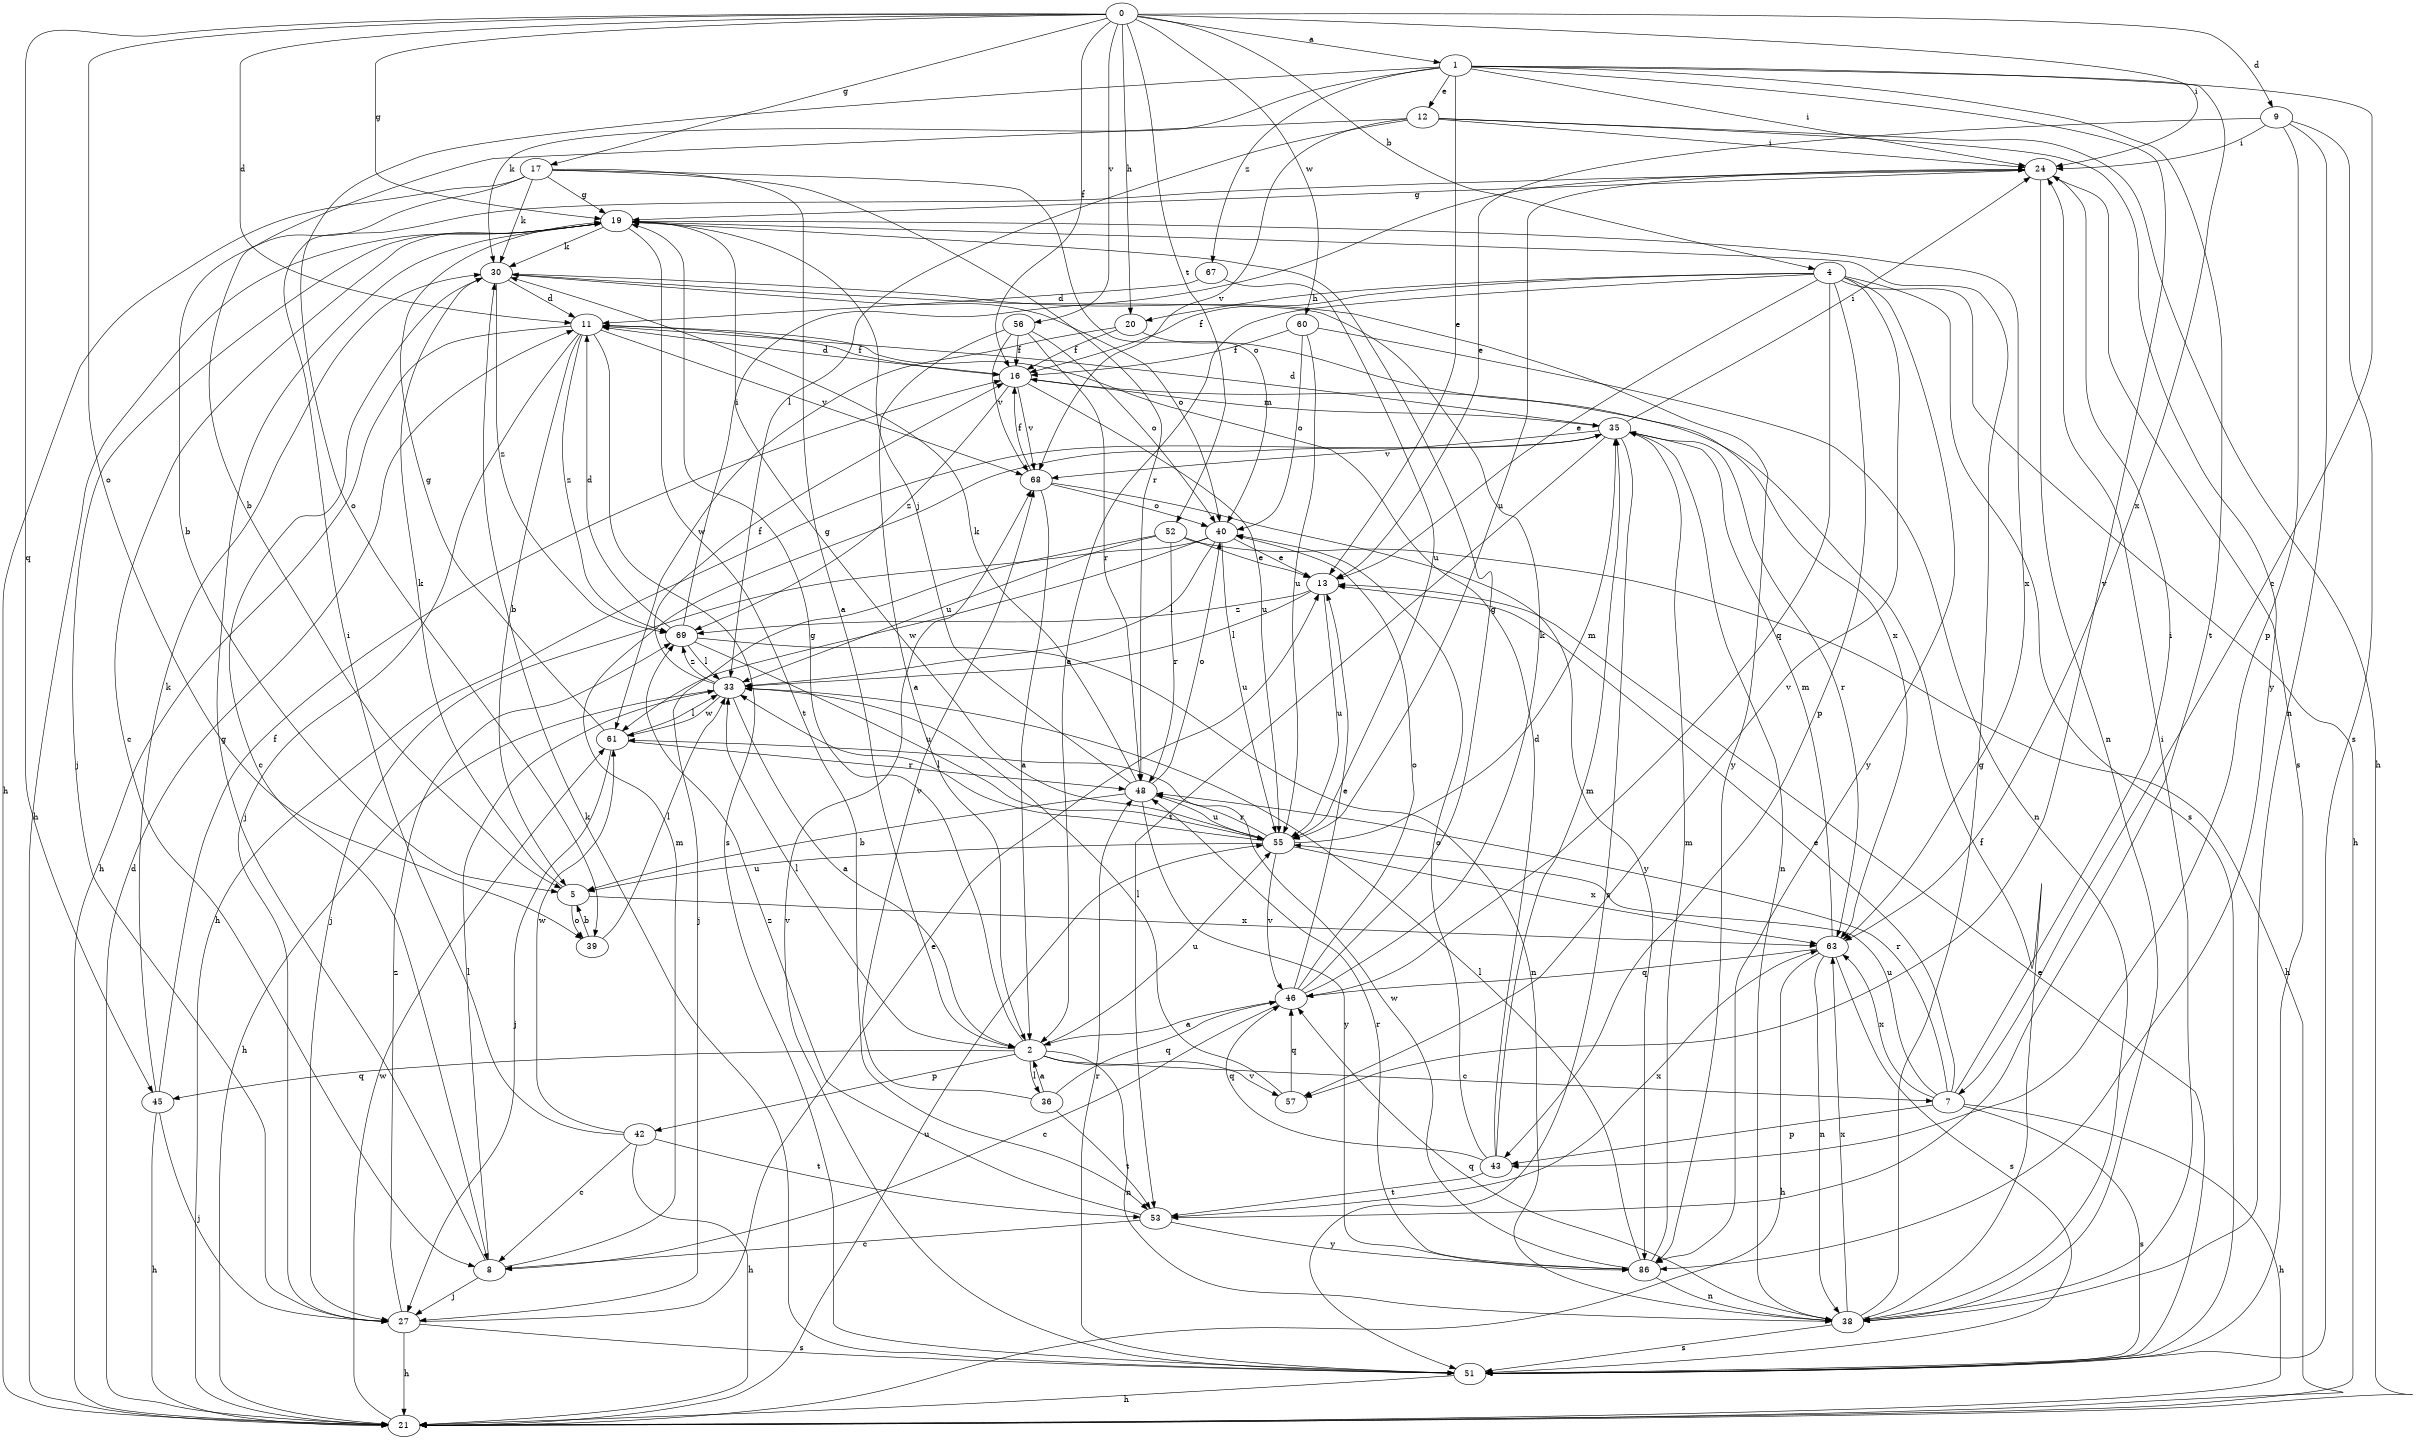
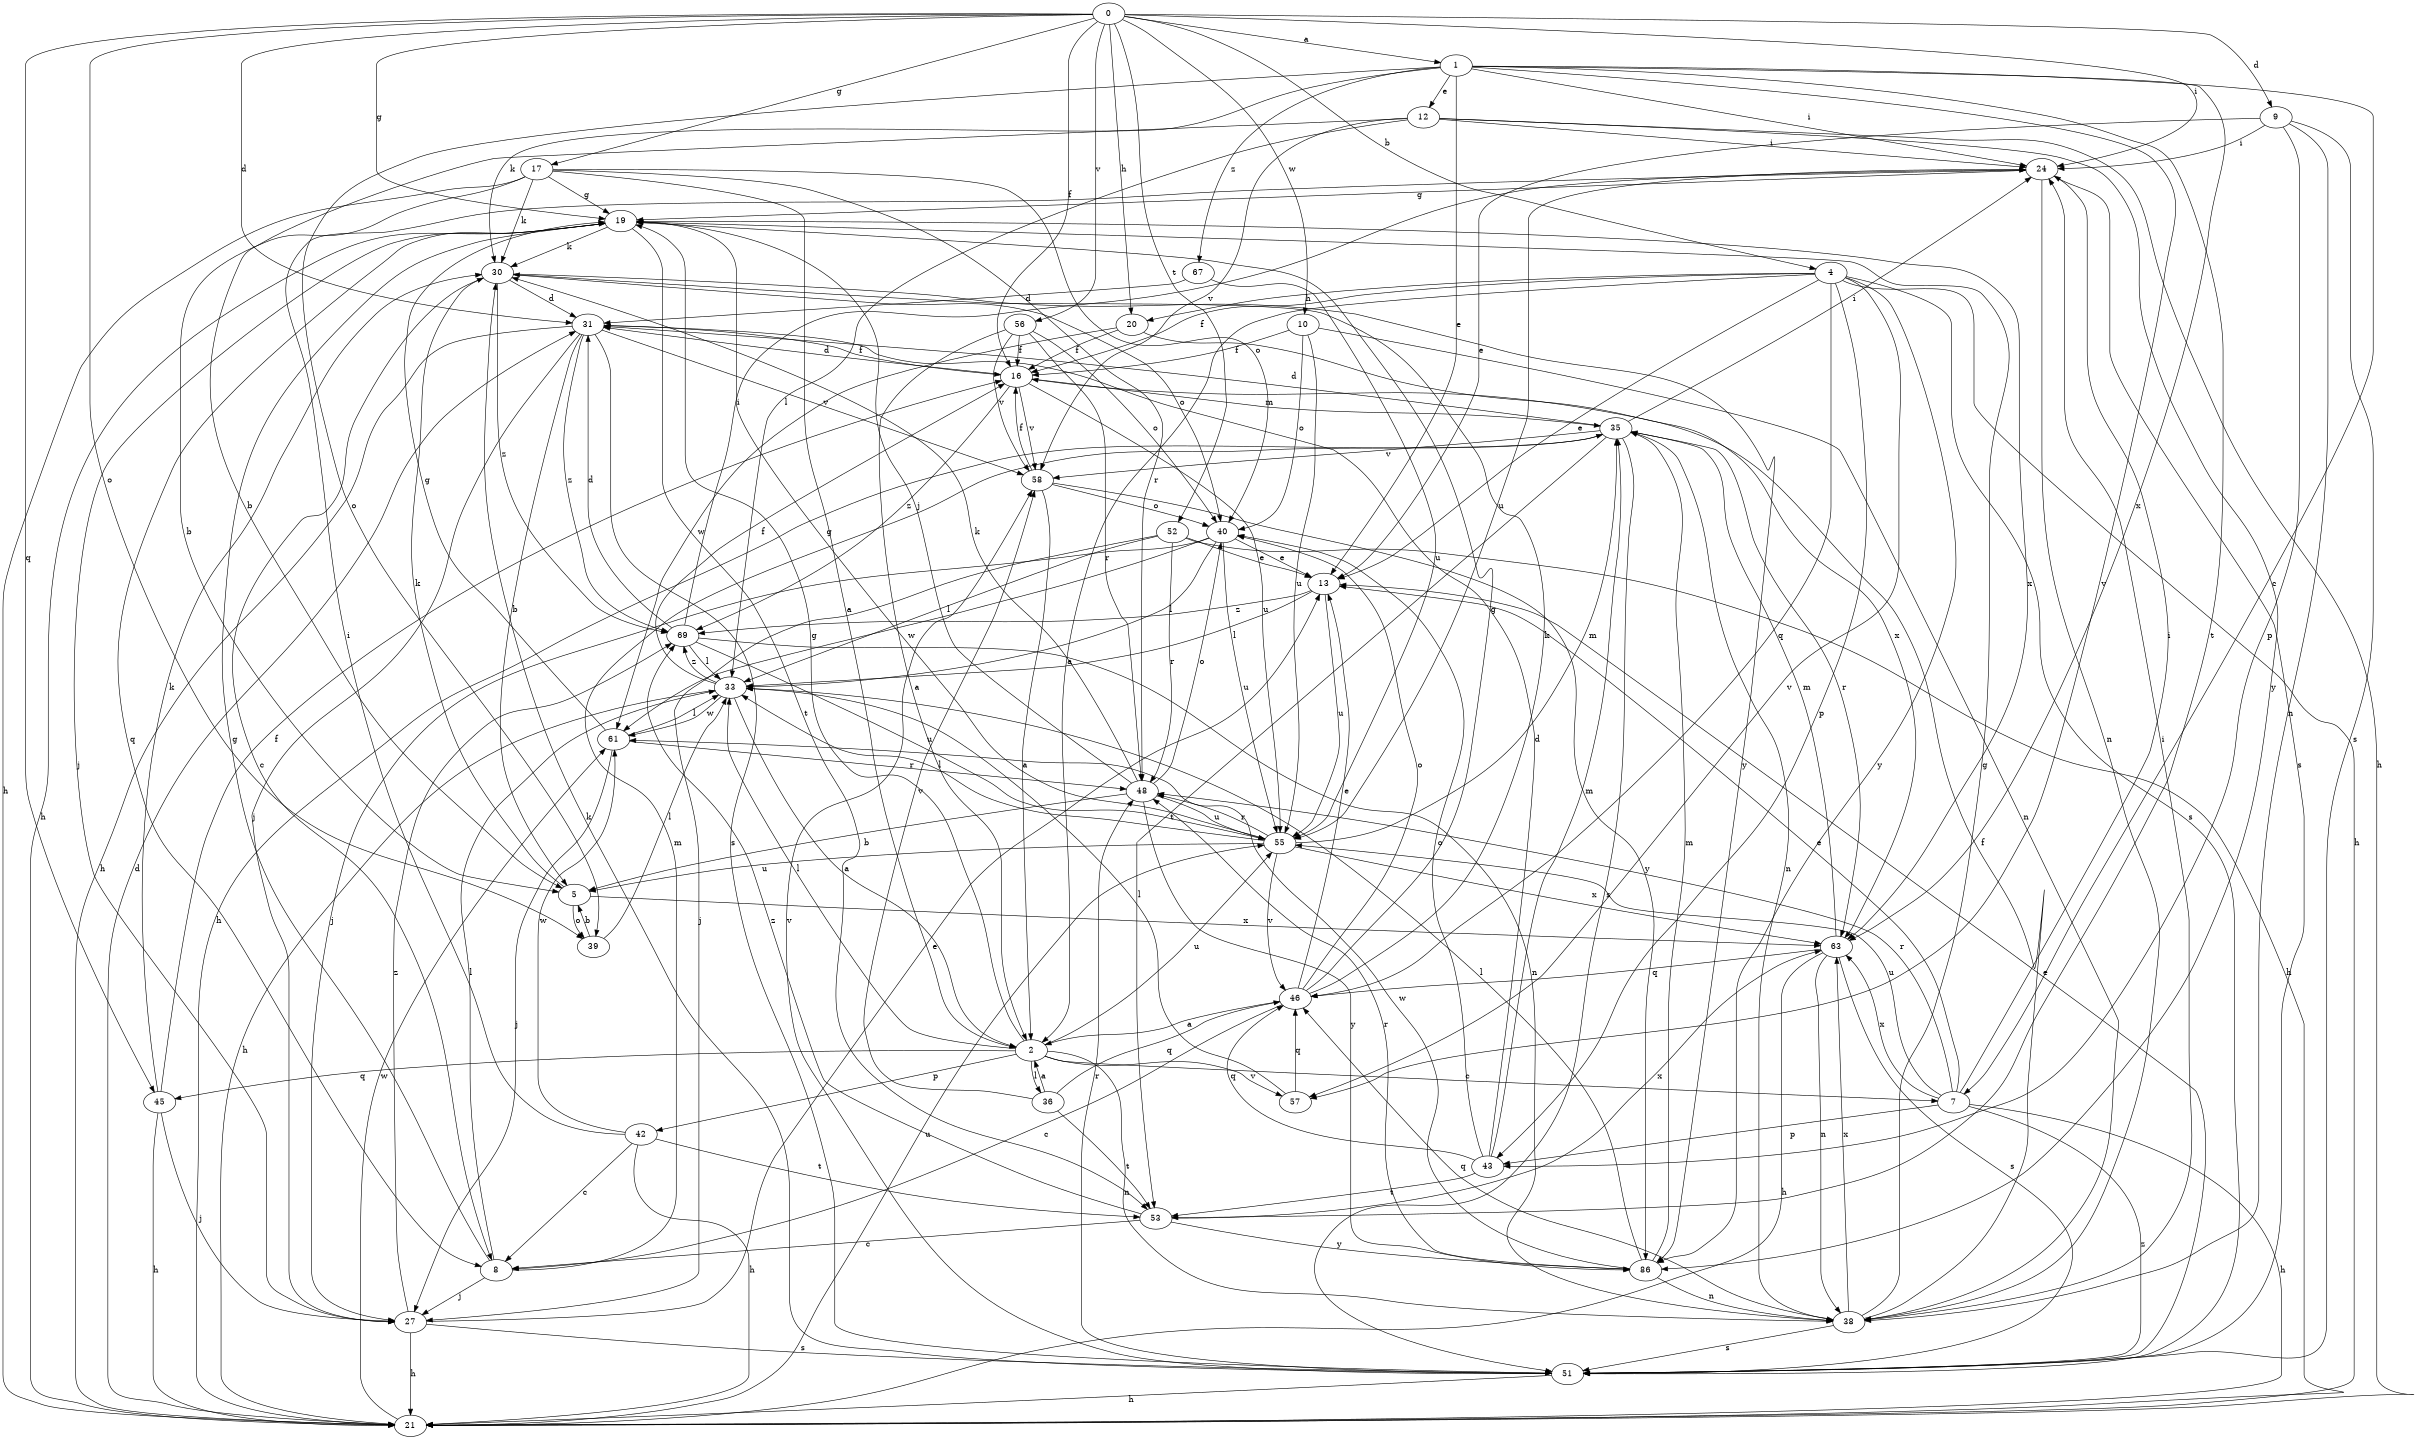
node "11": label "11" -> "31"
node "60": label "60" -> "10"
node "68": label "68" -> "58"
edge "52" -> "33": label "u" -> "l"
edge "19" -> "8": label "c" -> "q"
edge "7" -> "51": label "s" -> "z"
